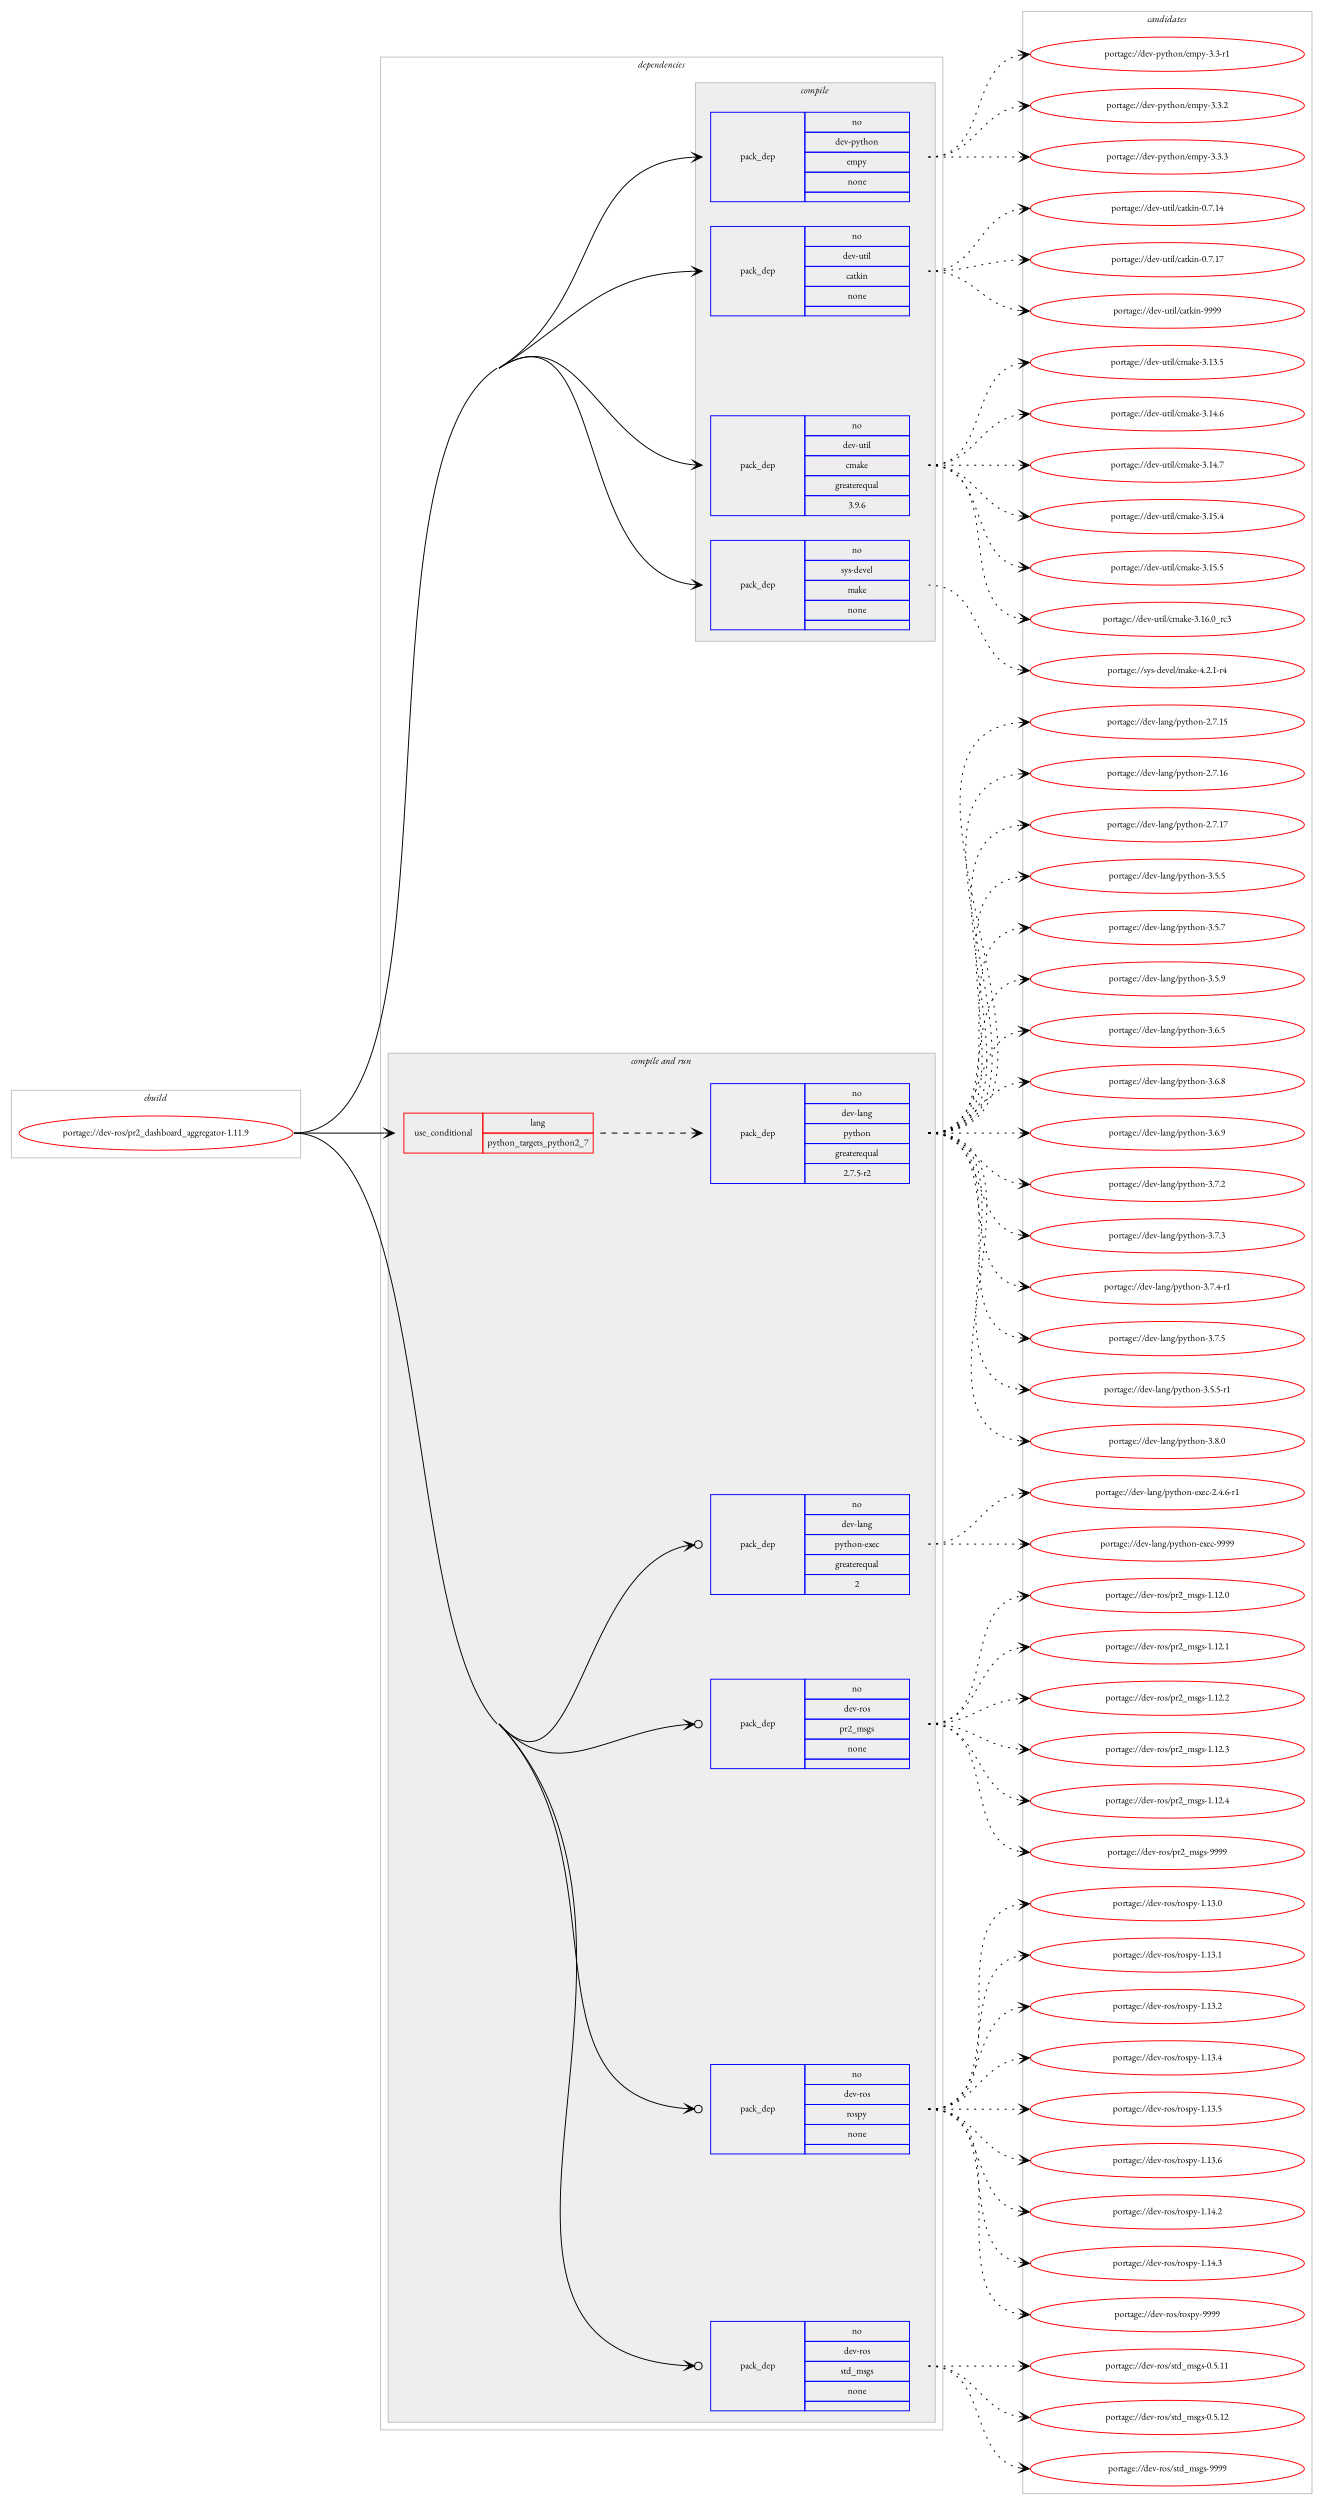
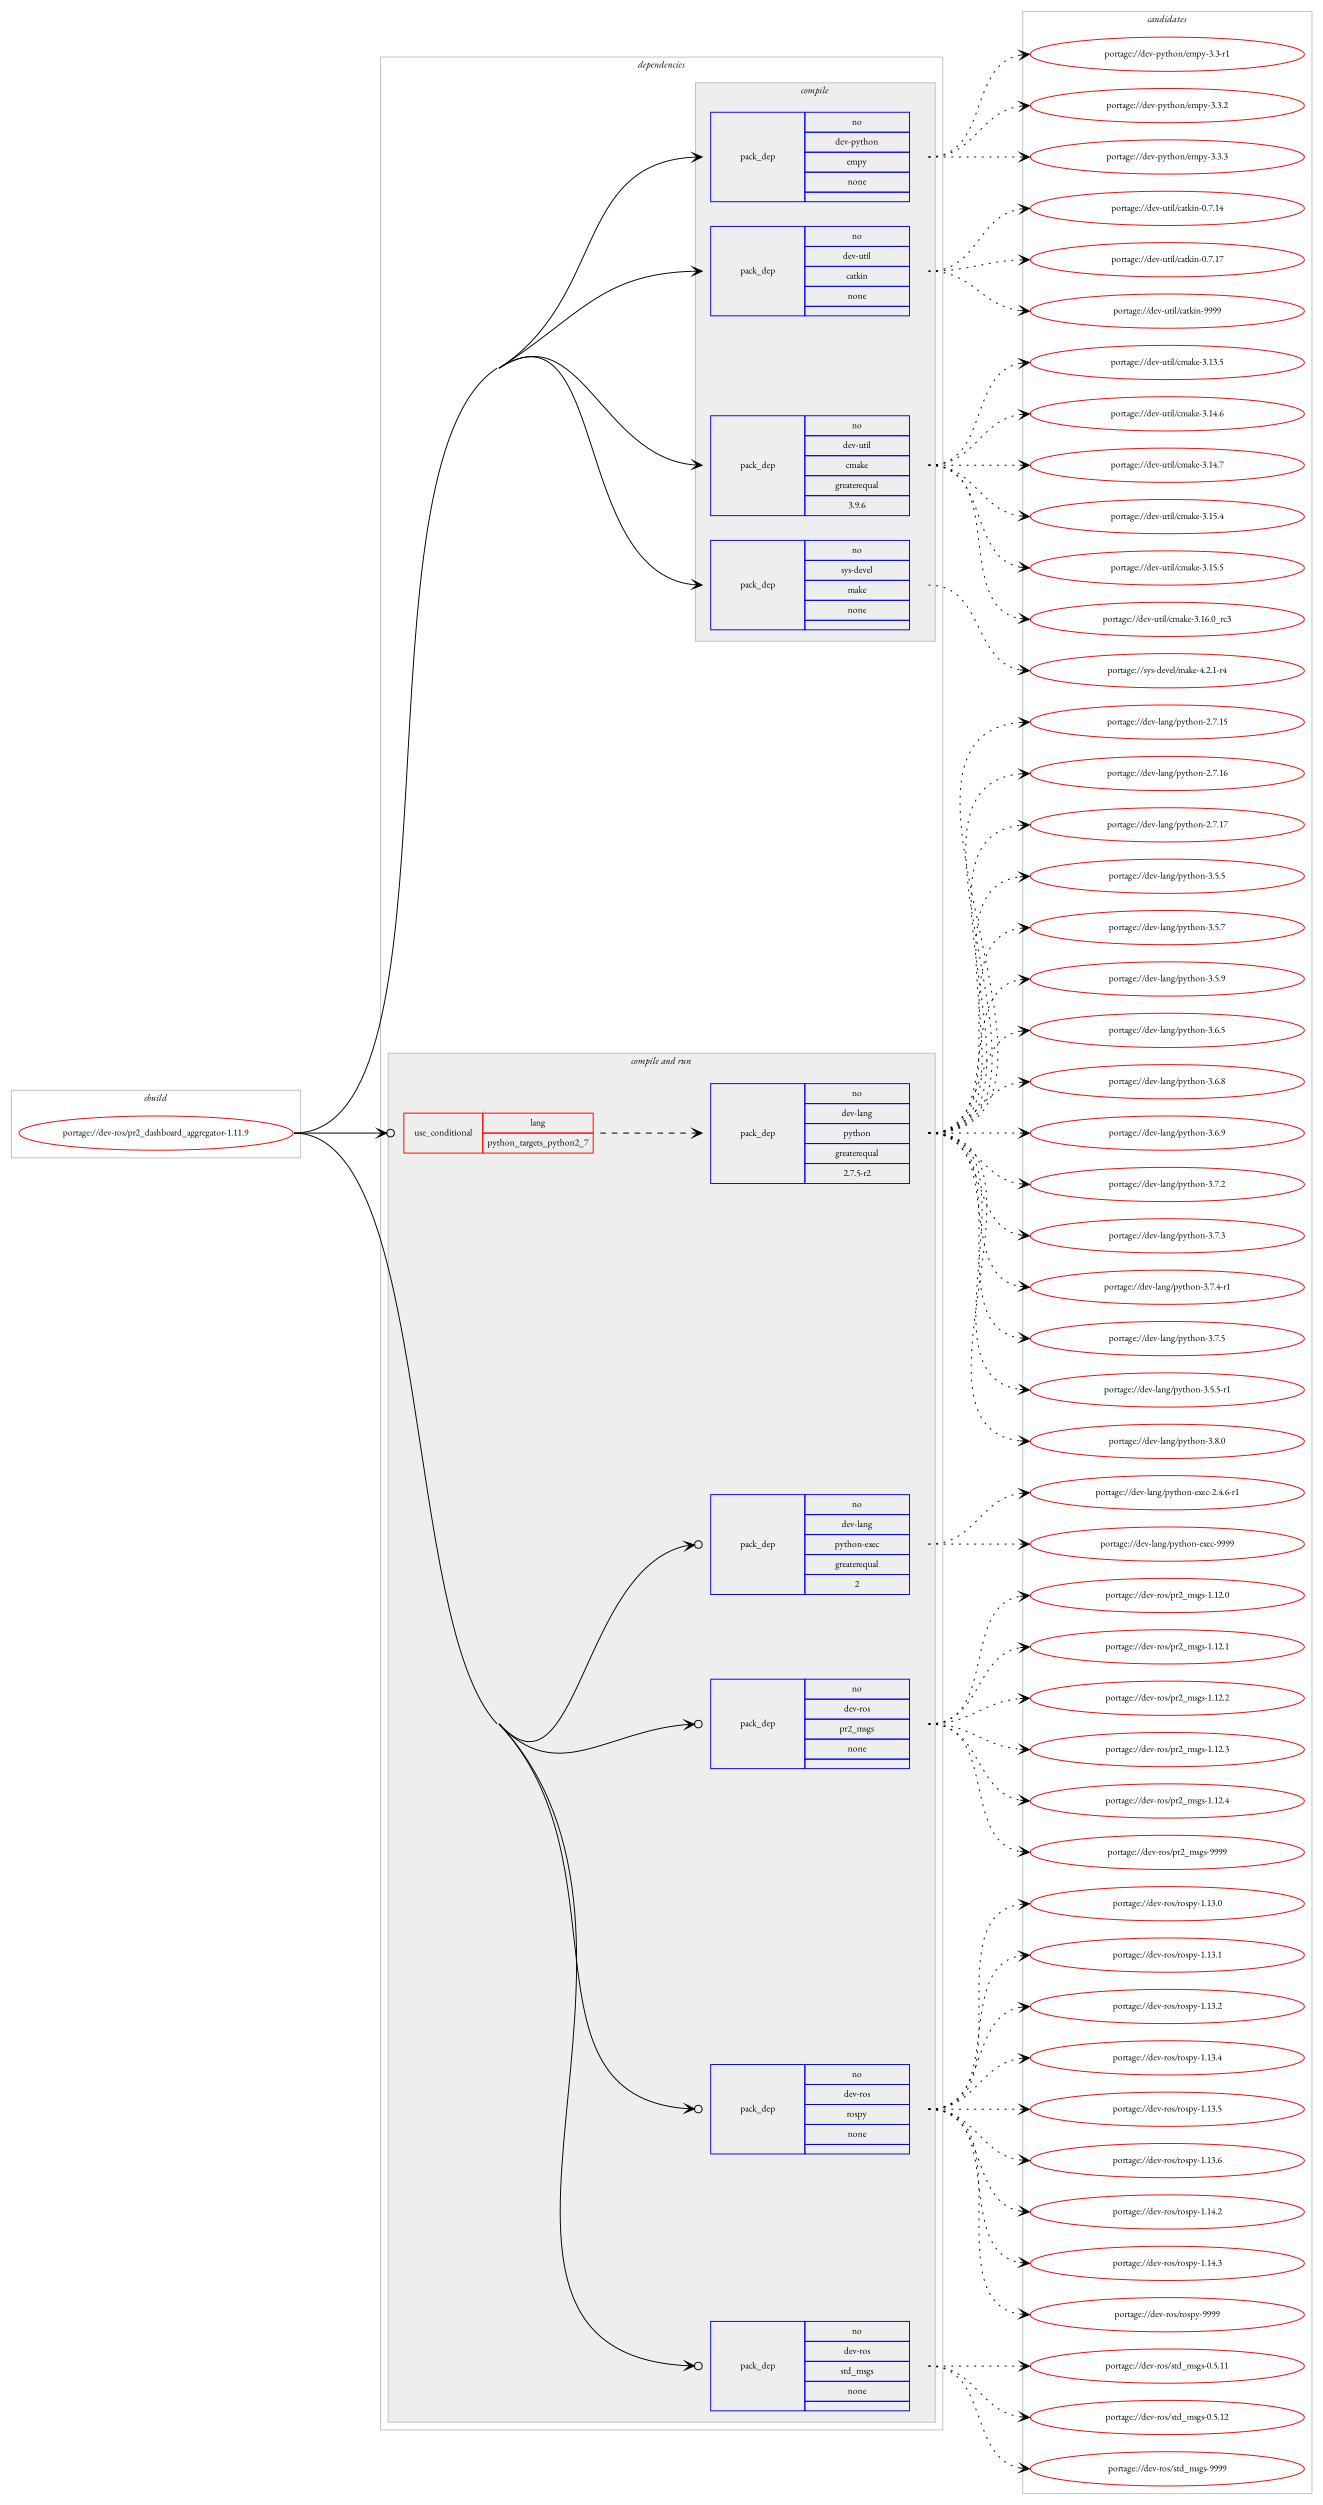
edge "portage://dev-ros/pr2_dashboard_aggregator-1.11.9" -> "use_conditional": arrowhead vee -> odotvee
